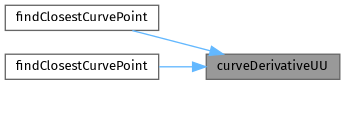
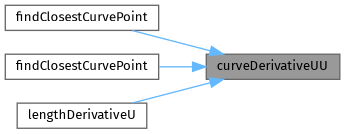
node "lengthDerivativeU": added
